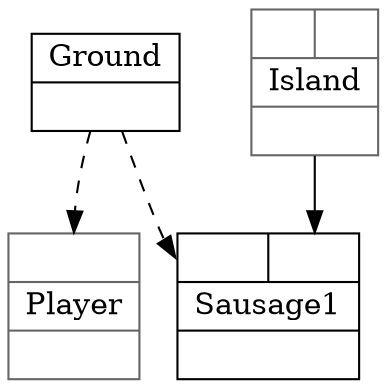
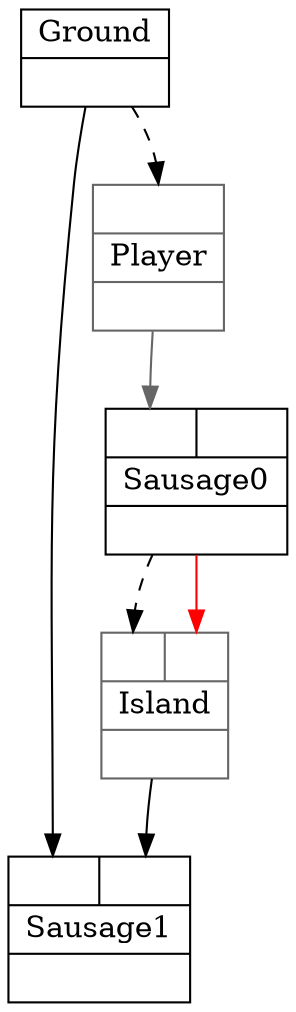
edge "Ground" -> "Sausage1": style dashed -> solid
node "Sausage0": added
